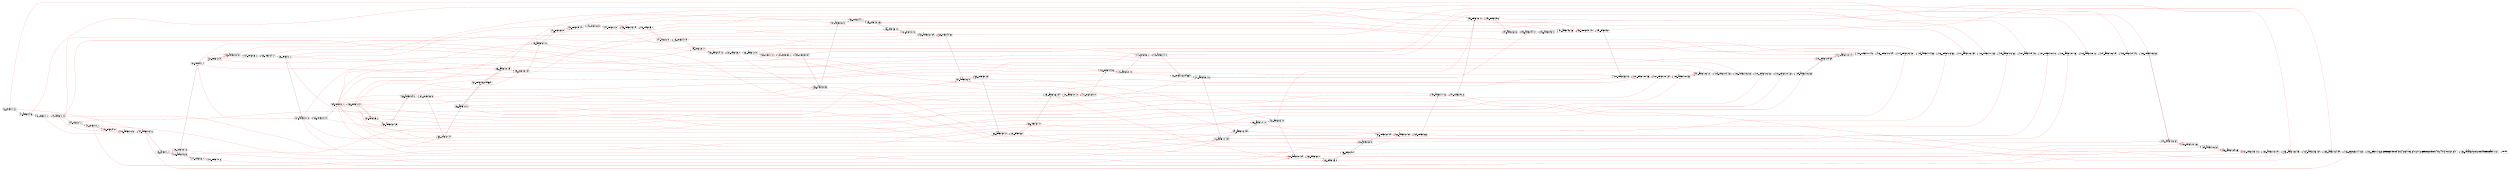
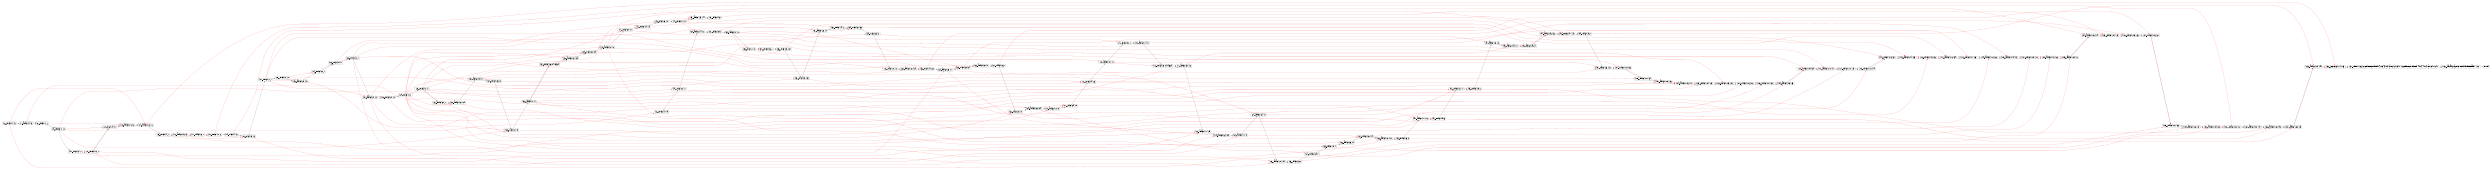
node "%47 = or i32 %2, %0": removed
node "%19 = or i32 %4, %3": added
